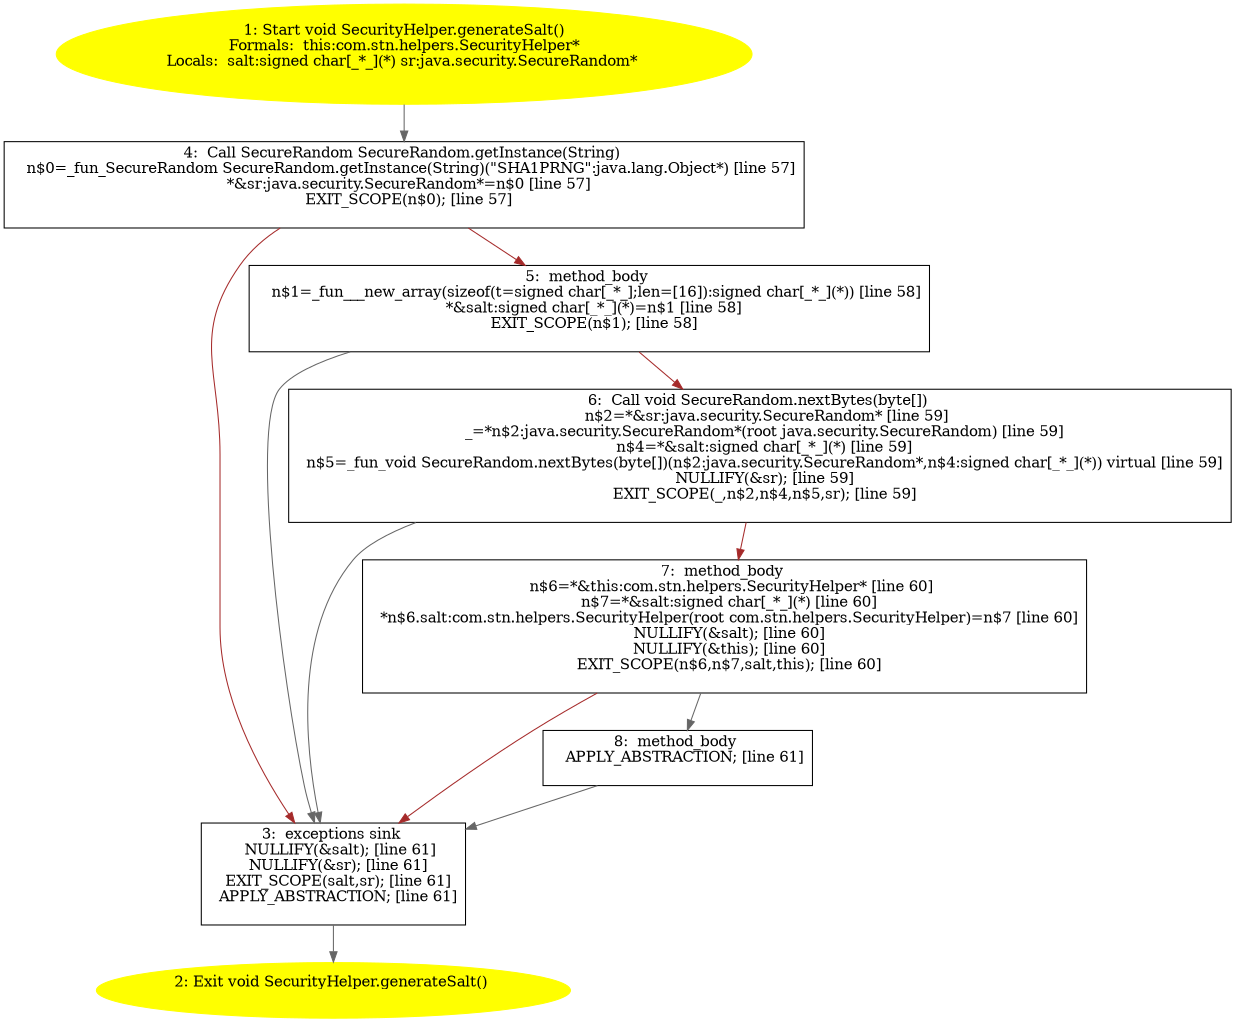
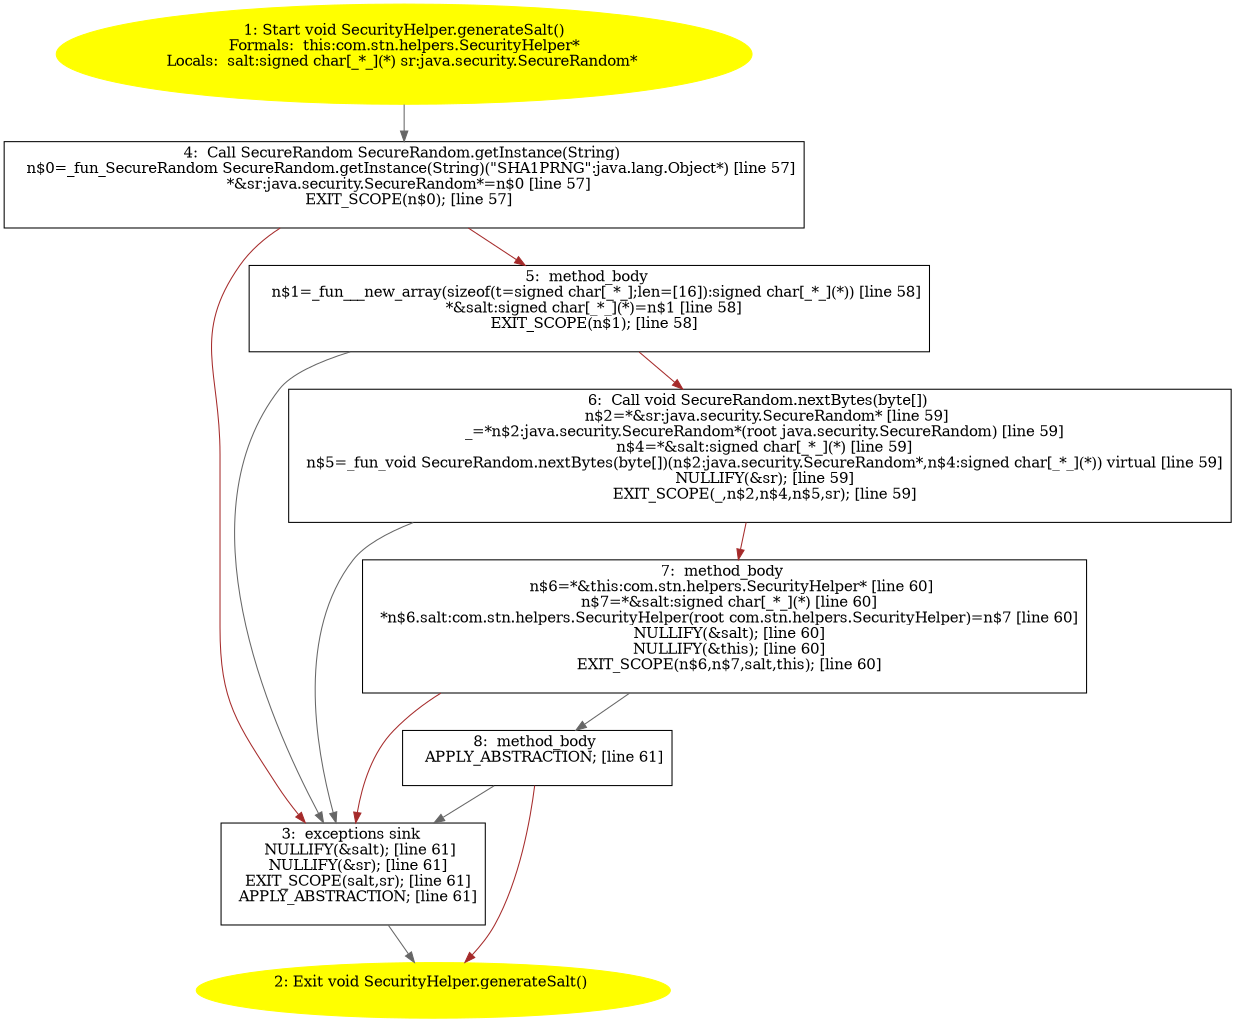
edge "8:  method_body APPLY_ABSTRACTION; [line 61]" -> "2: Exit void SecurityHelper.generateSalt()": added
